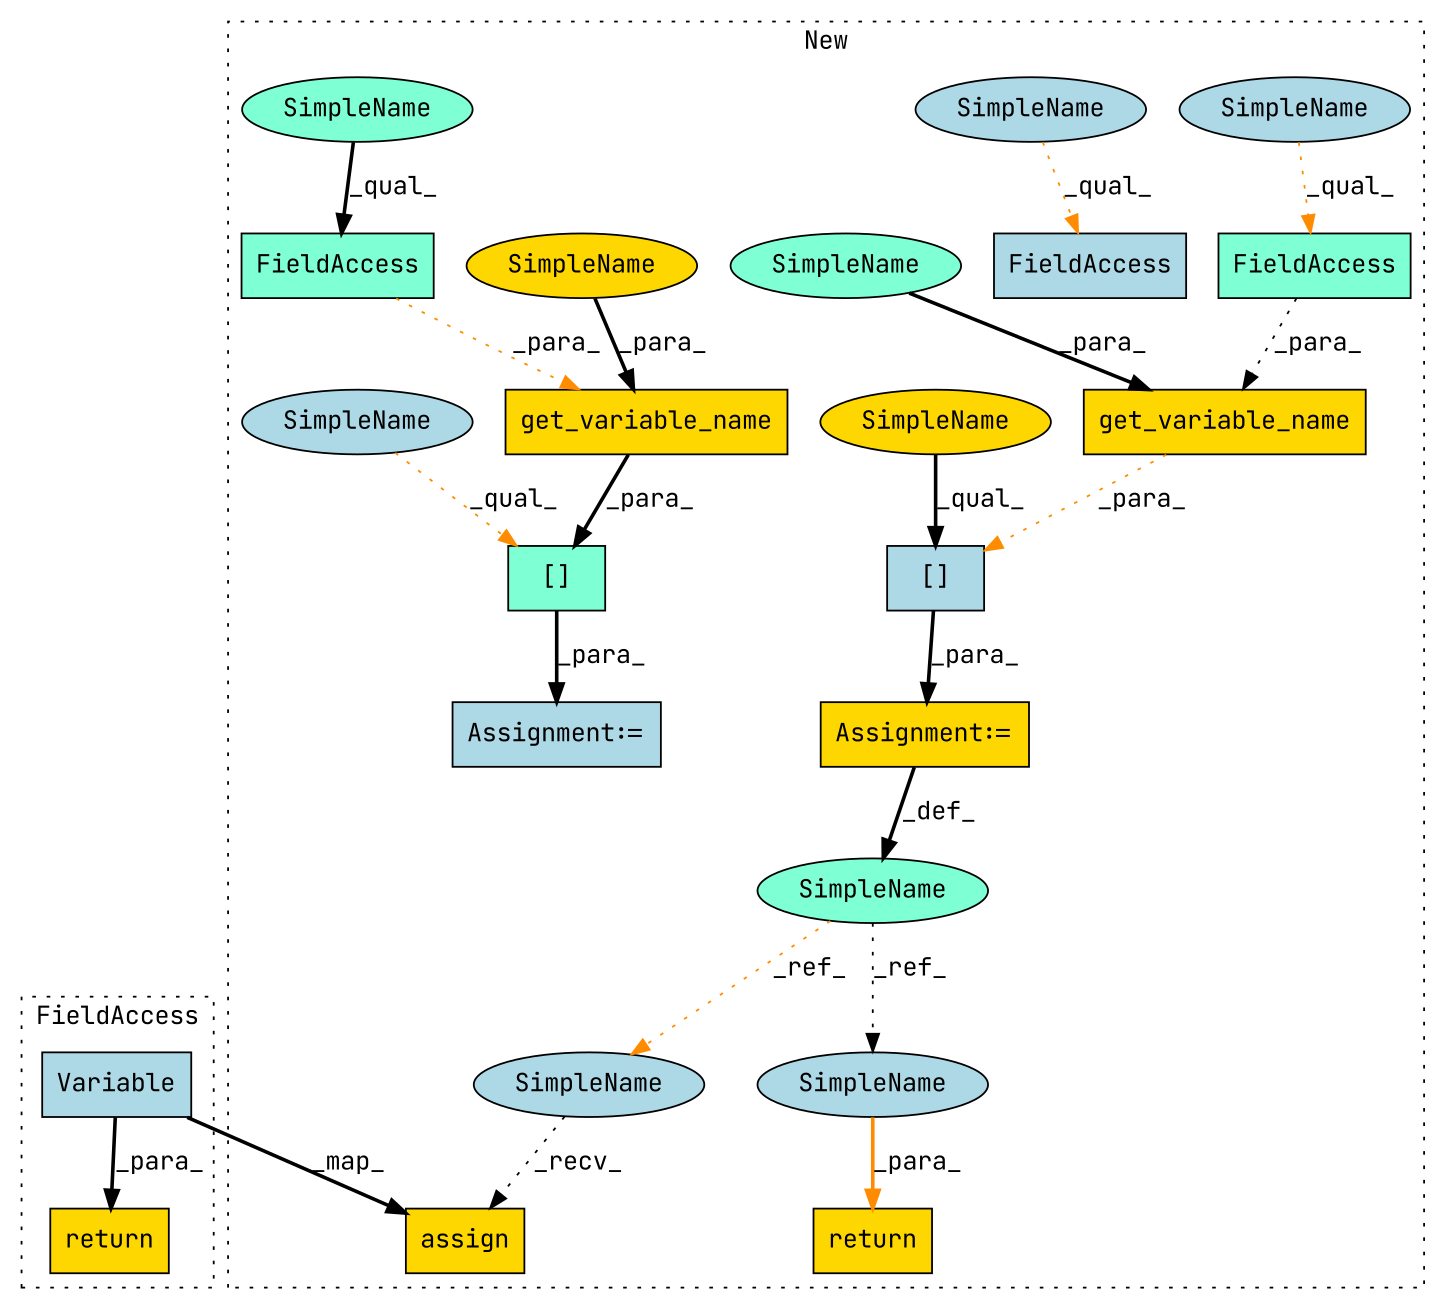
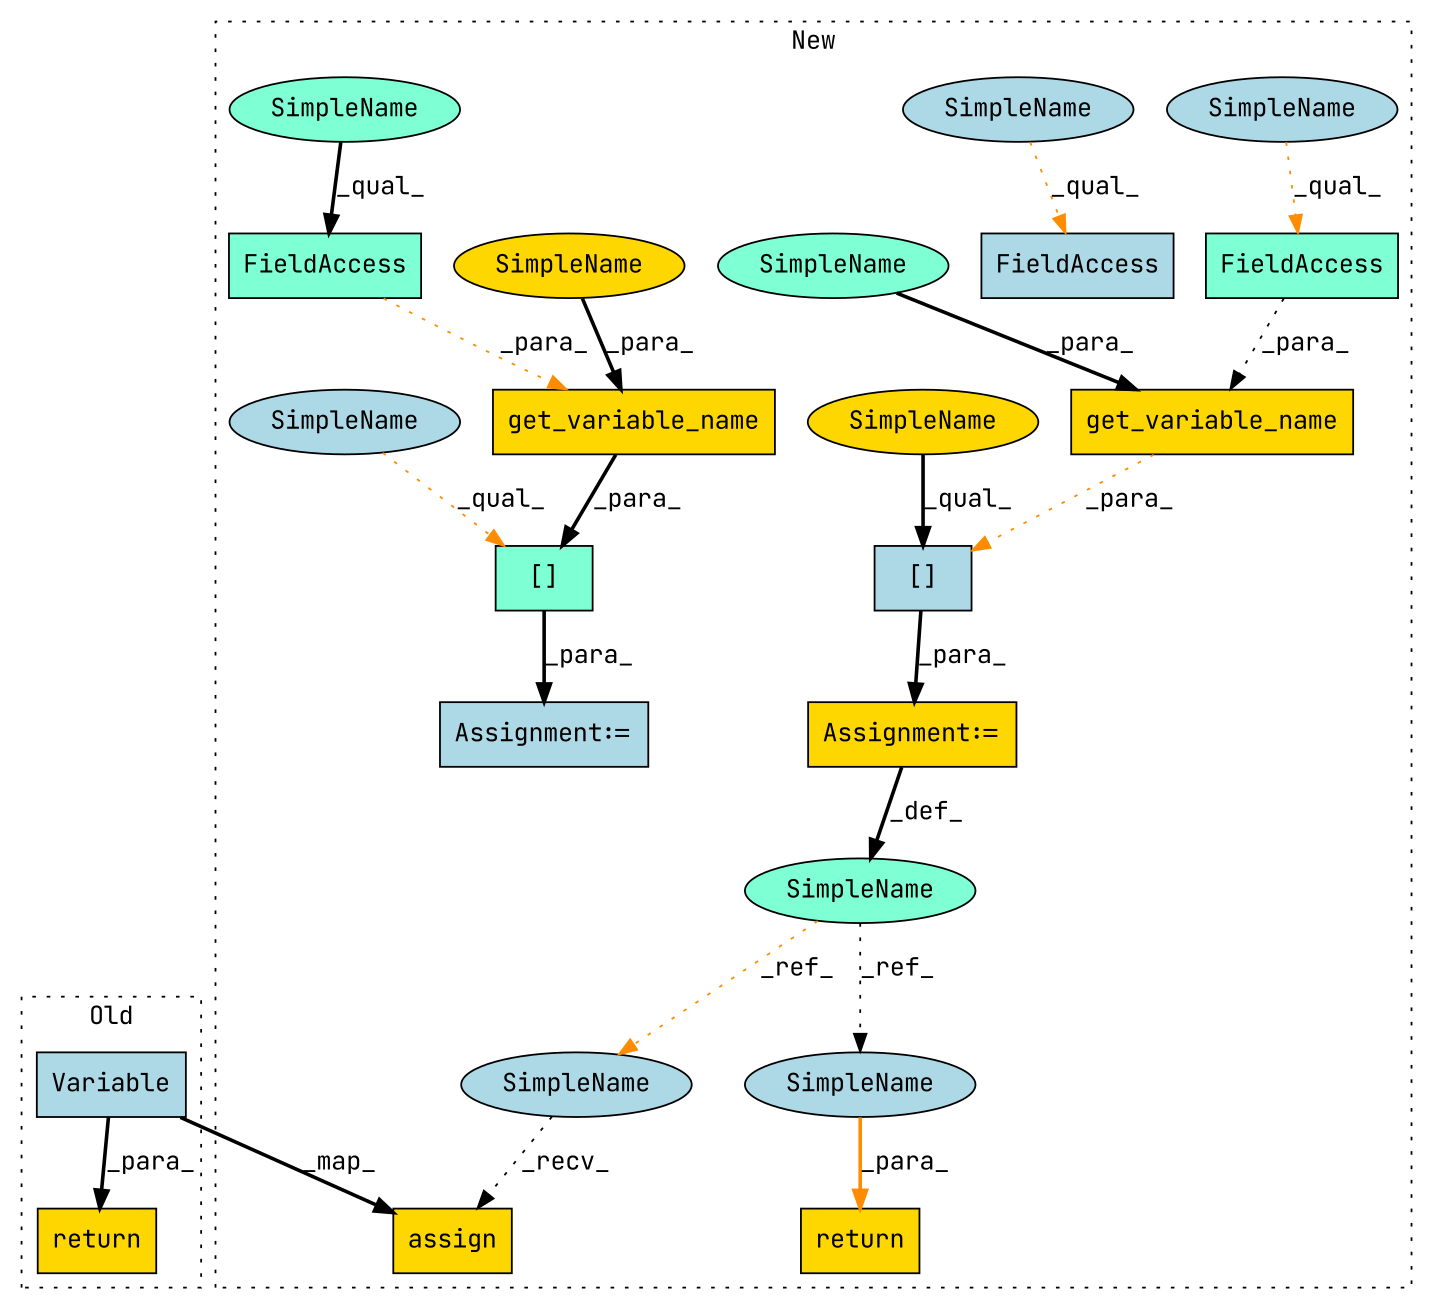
cluster "FieldAccess": label "FieldAccess" -> "Old"
